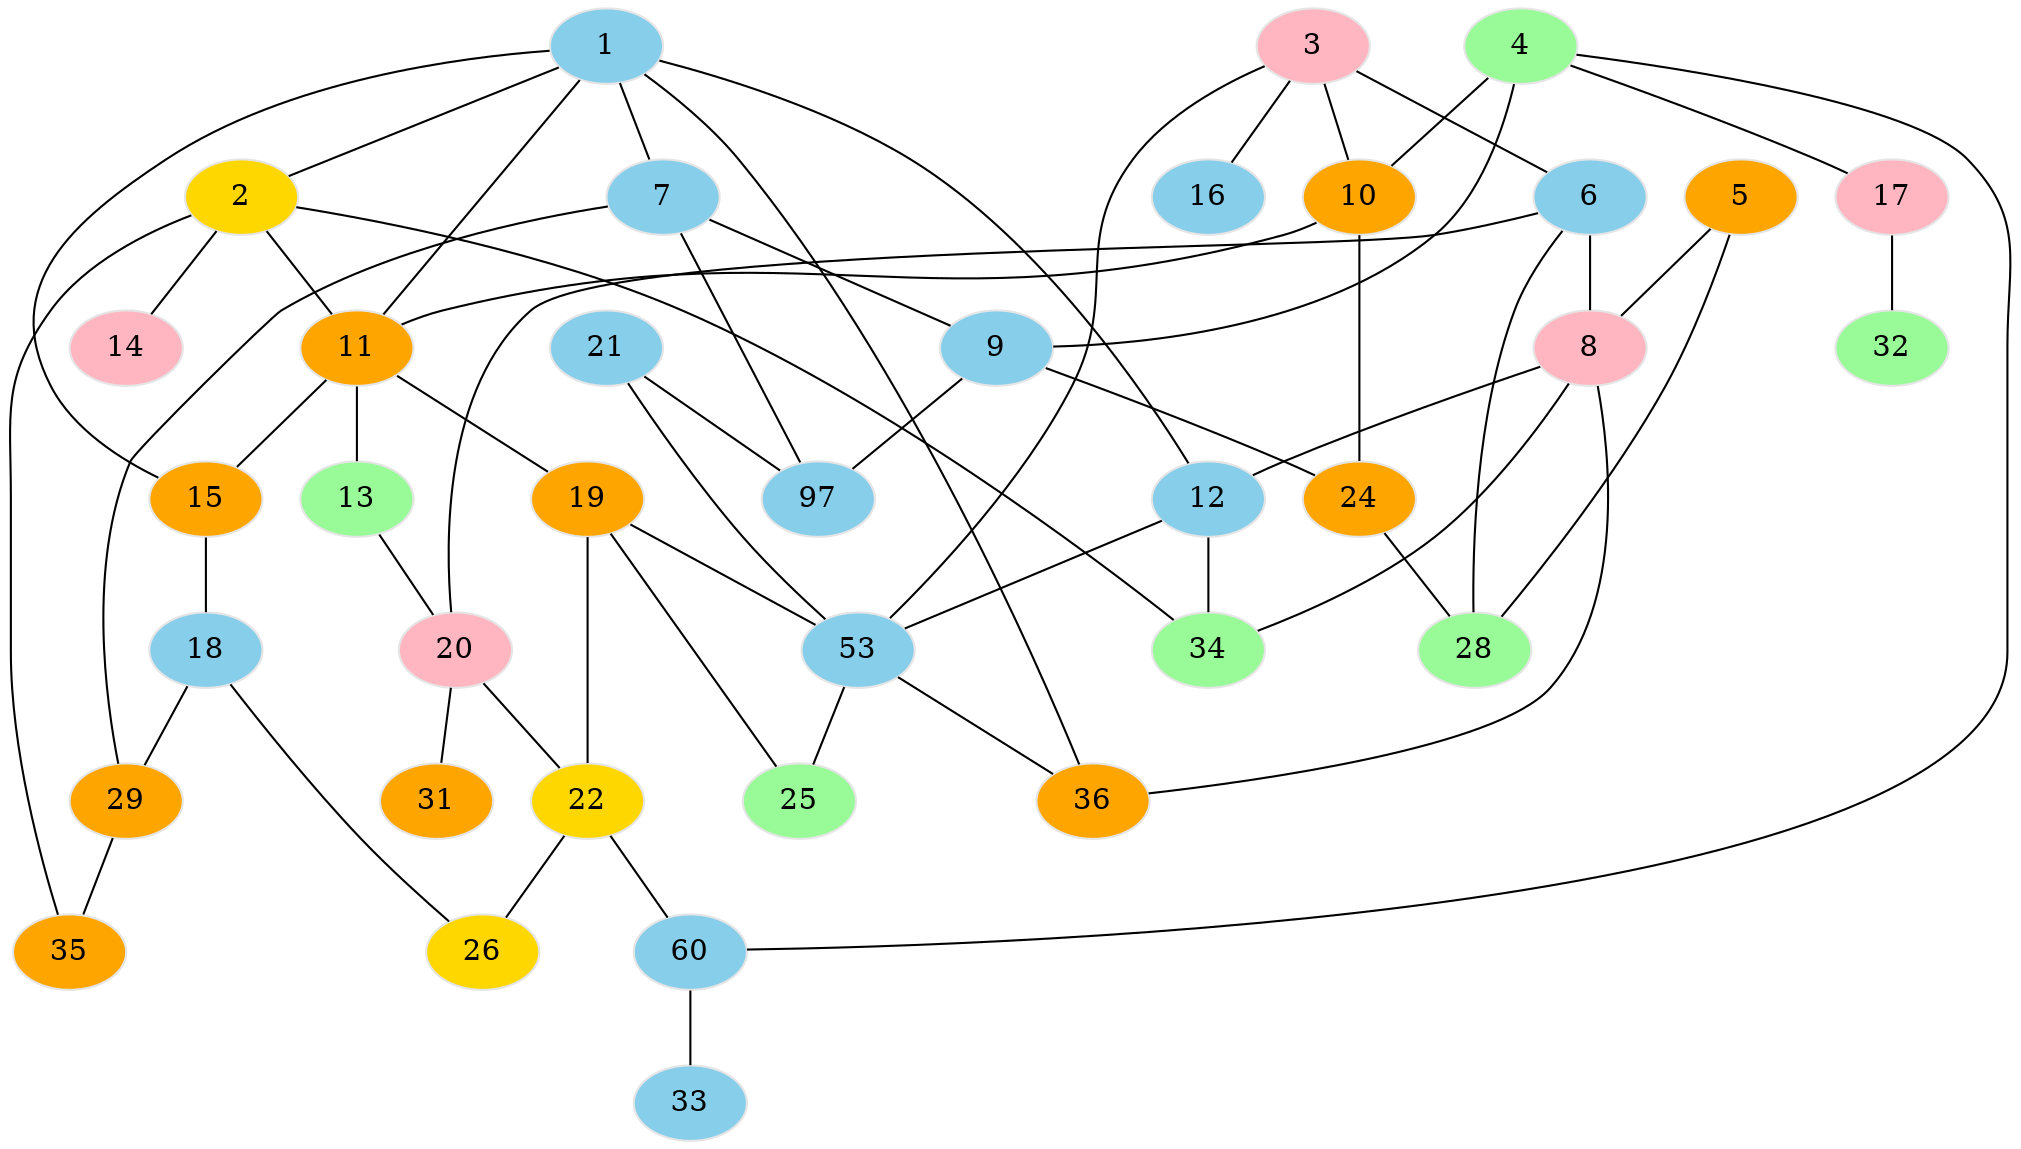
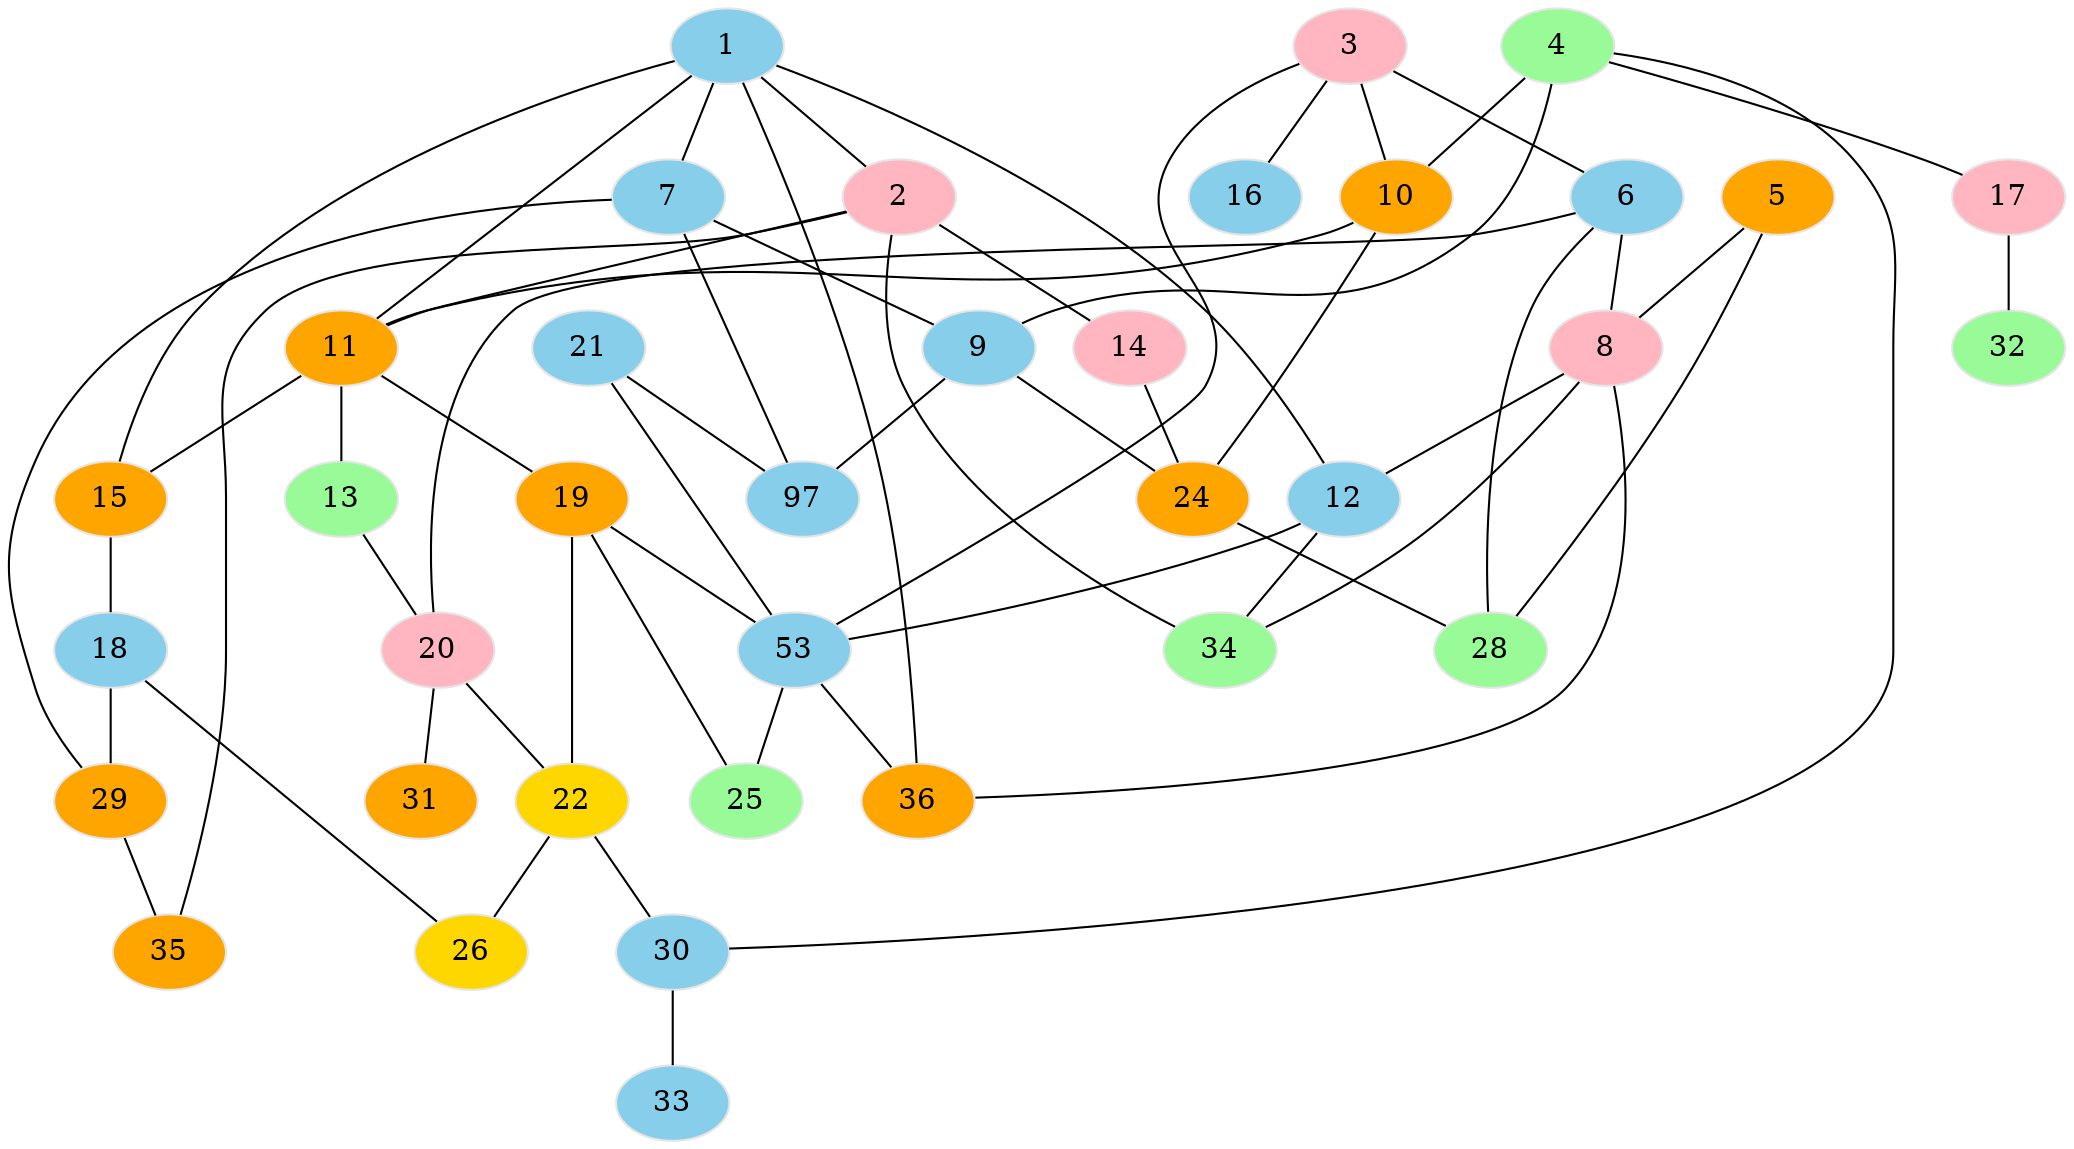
node "2": fillcolor gold -> lightpink
edge "14" -- "24": added
node "60": label "60" -> "30"
